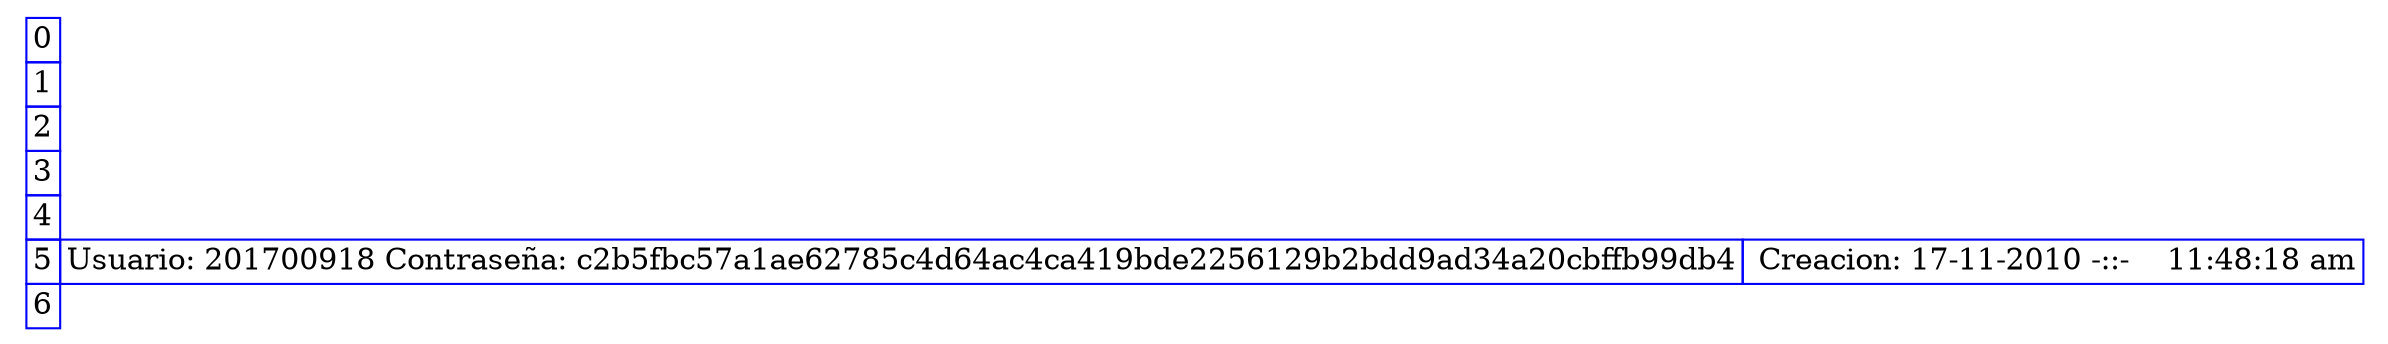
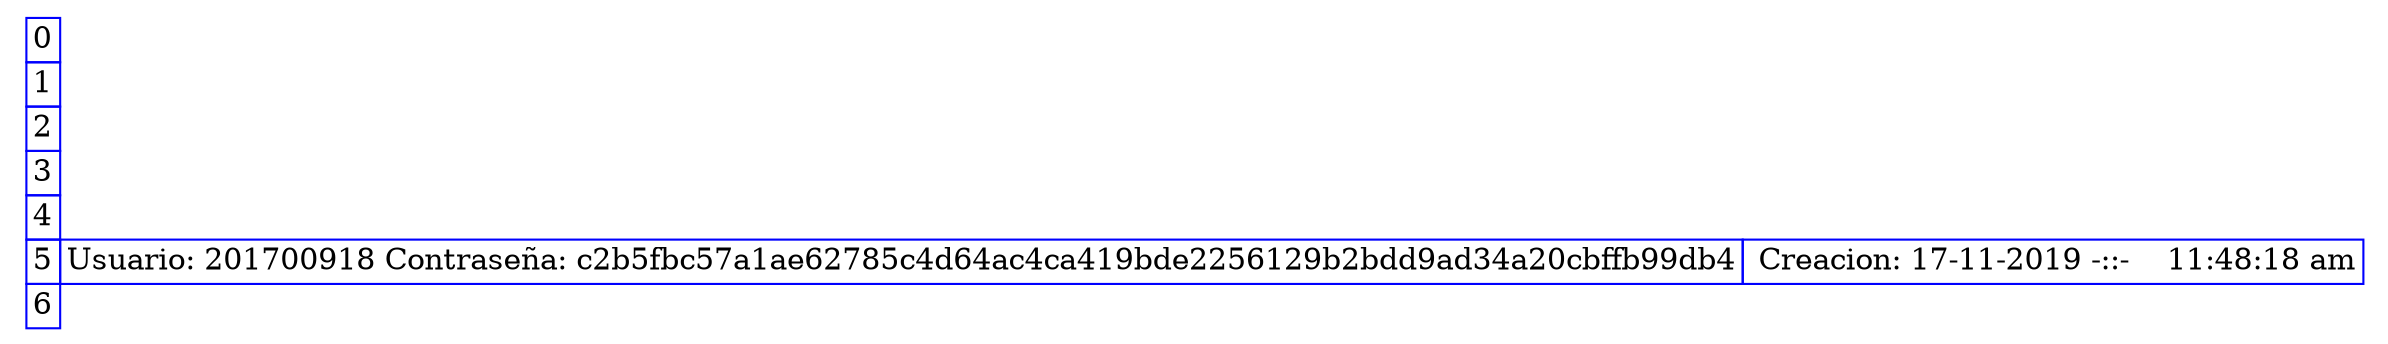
node "0": text "Creacion: 17-11-2010 -::-    11:48:18 am" -> "Creacion: 17-11-2019 -::-    11:48:18 am"
